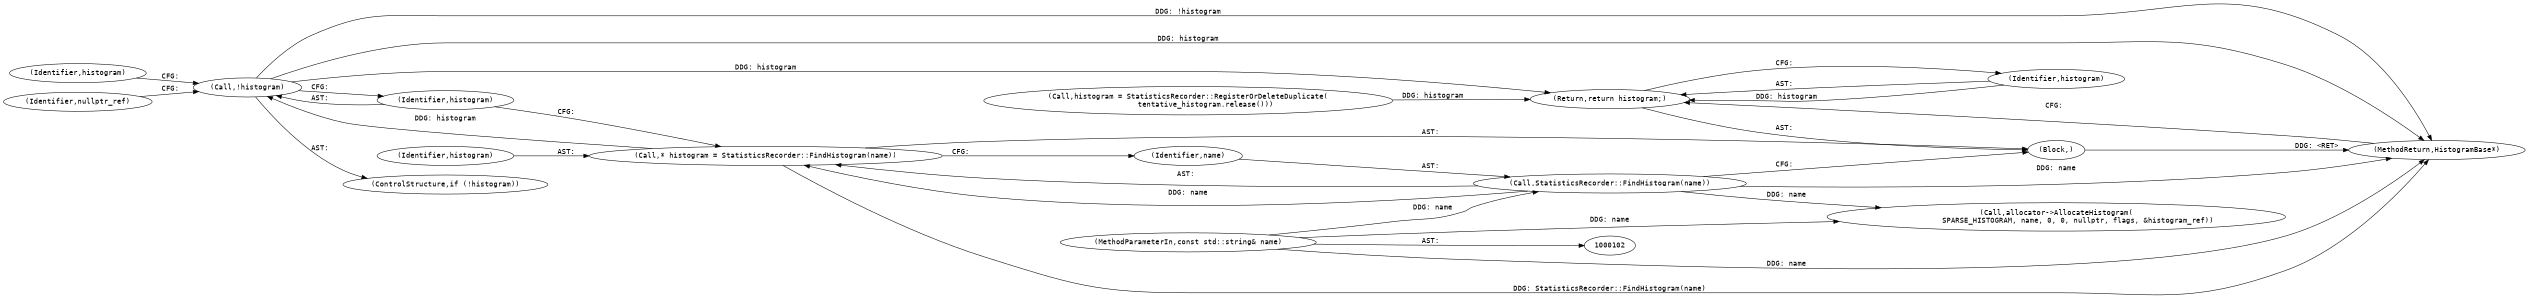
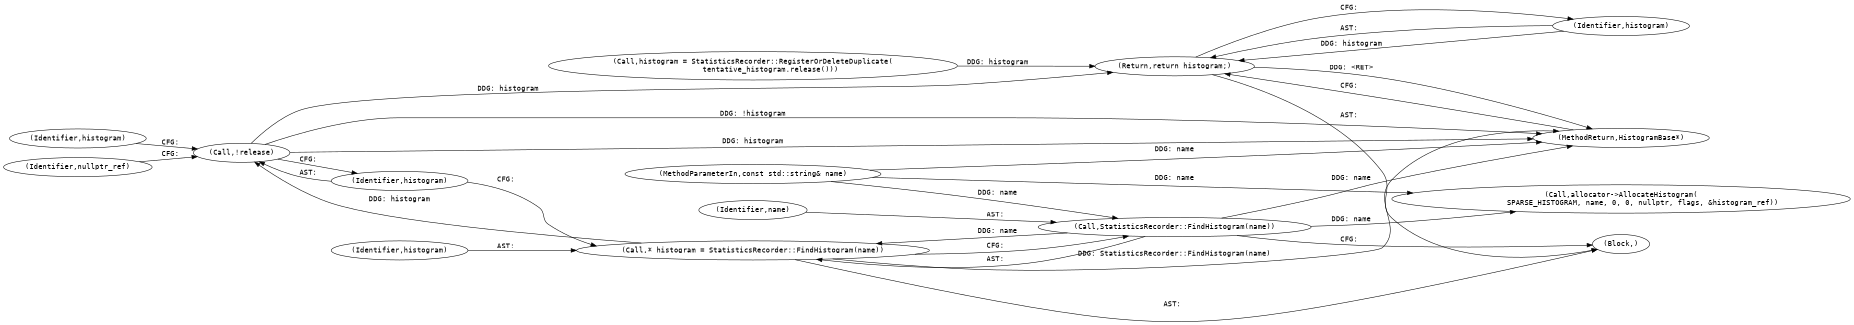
node "(Call,!histogram)": label "(Call,!histogram)" -> "(Call,!release)"
edge "(Block,)" -> "(MethodReturn,HistogramBase*)": now "(Return,return histogram;)" -> "(MethodReturn,HistogramBase*)"
edge "(Call,* histogram = StatisticsRecorder::FindHistogram(name))" -> "(Identifier,name)": now "(Call,* histogram = StatisticsRecorder::FindHistogram(name))" -> "(Call,StatisticsRecorder::FindHistogram(name))"
node "(ControlStructure,if (!histogram))": removed
node "1000102": removed
